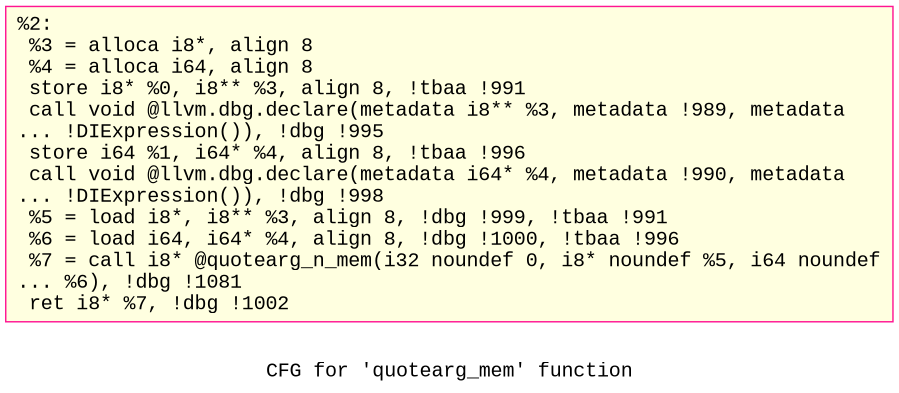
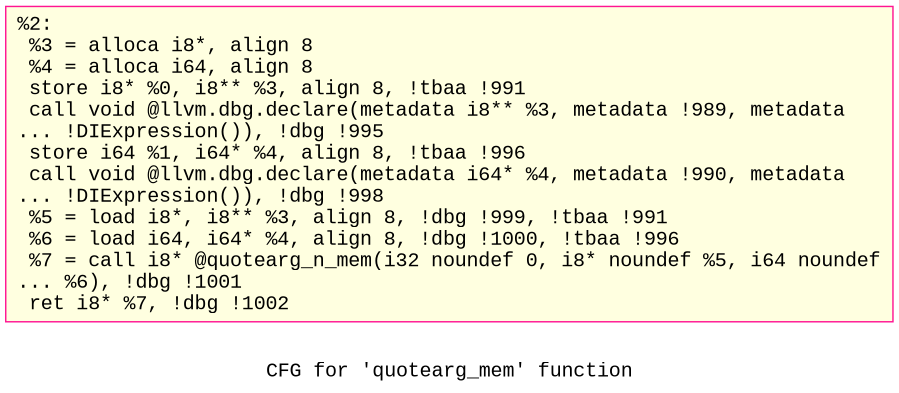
node "%2:": text "... %6), !dbg !1081" -> "... %6), !dbg !1001"
